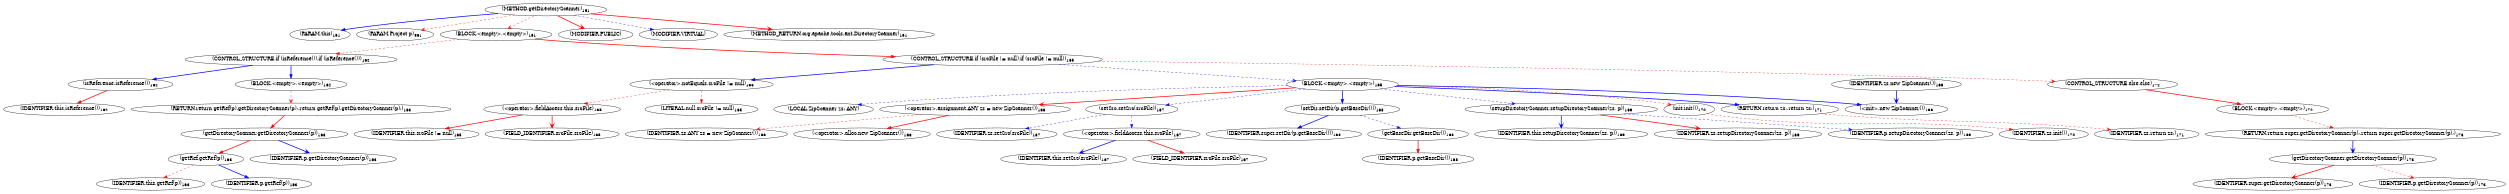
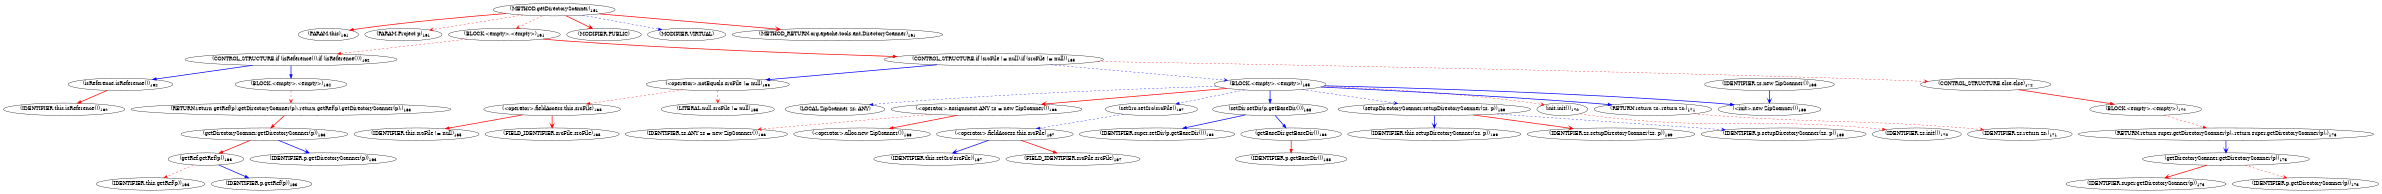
edge "(METHOD,getDirectoryScanner)" -> "(PARAM,this)": color blue -> red
node "(PARAM,Project p)": text "861" -> "161"
edge "(<operator>.notEquals,srcFile != null)" -> "(LITERAL,null,srcFile != null)": arrowhead normal -> vee
edge "(setDir,setDir(p.getBaseDir()))" -> "(getBaseDir,getBaseDir())": style dashed -> bold
node "(IDENTIFIER,zs,setSrc(srcFile))": removed
